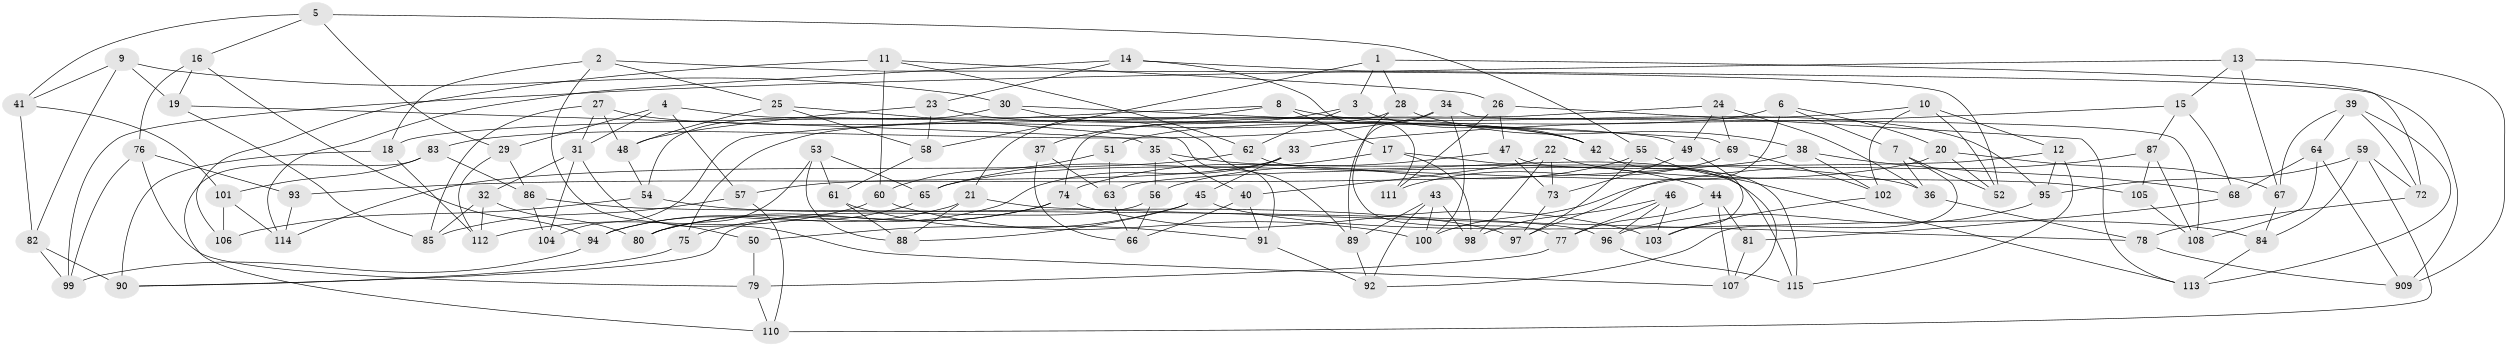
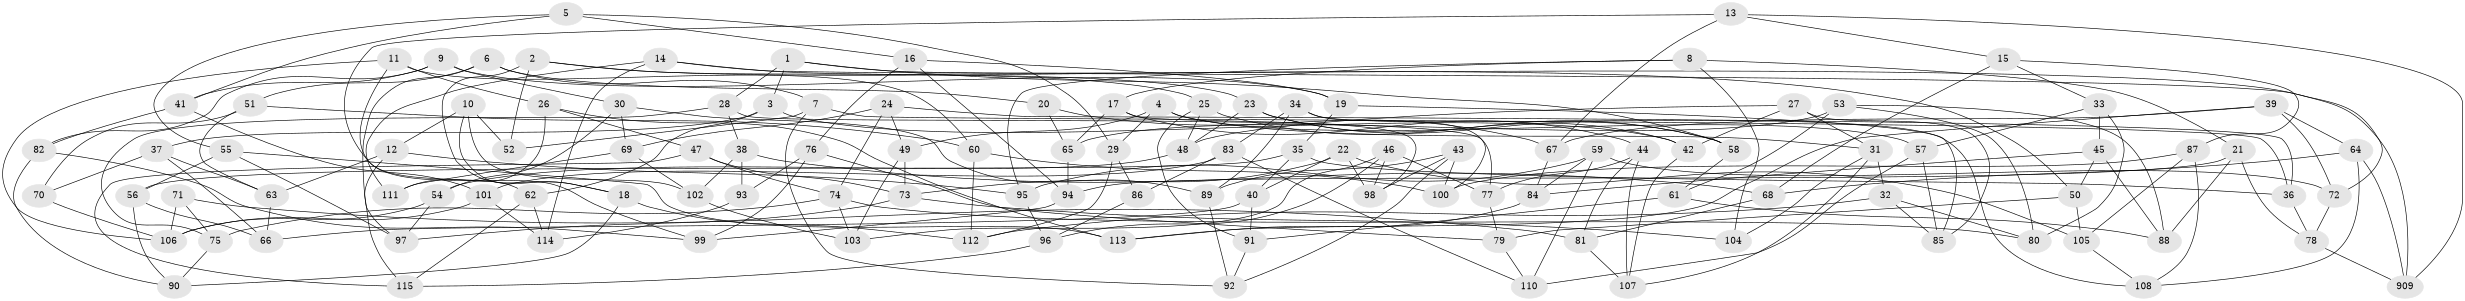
edge "20" -- "52": removed
node "70": added
node "71": added
edge "50" -- "105": added
edge "86" -- "104": now "73" -- "104"
